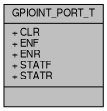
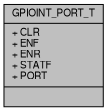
node "GPIOINT_PORT_T": text "+ STATR" -> "+ PORT"
